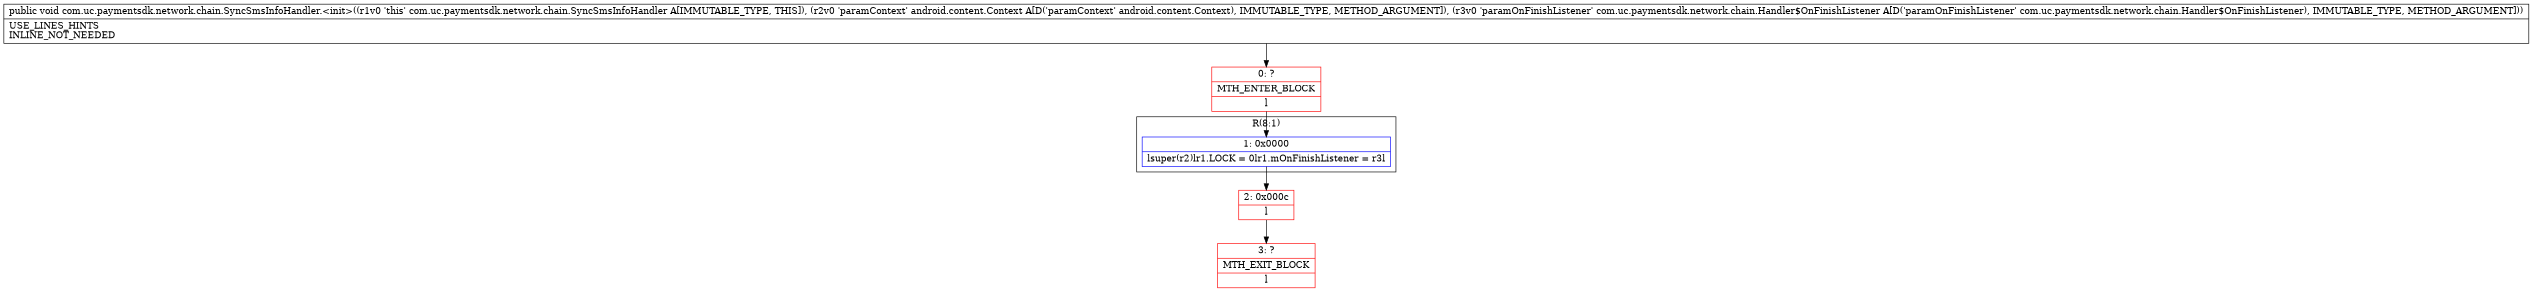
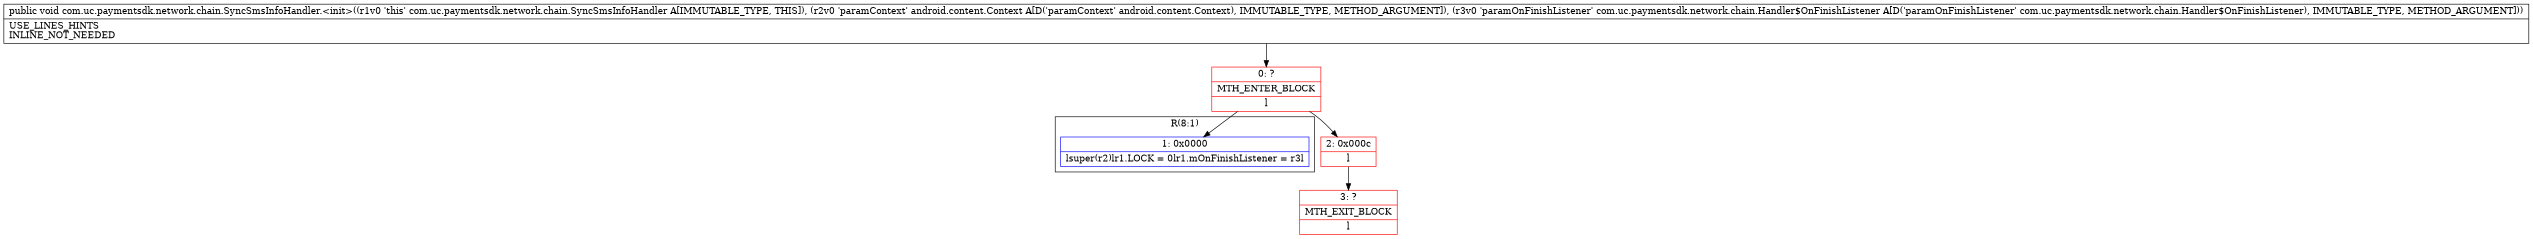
edge "1: 0x0000" -> "2: 0x000c": now "0: ?" -> "2: 0x000c"
